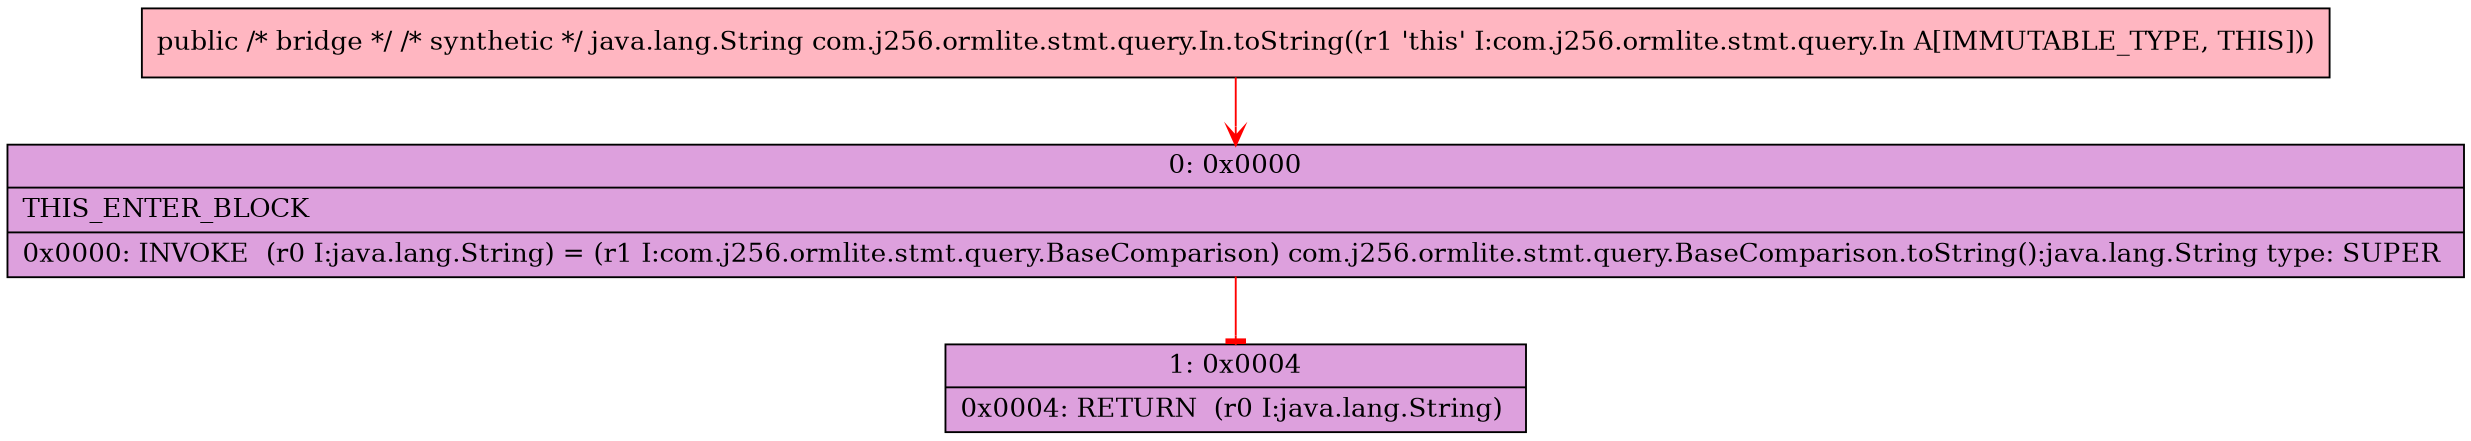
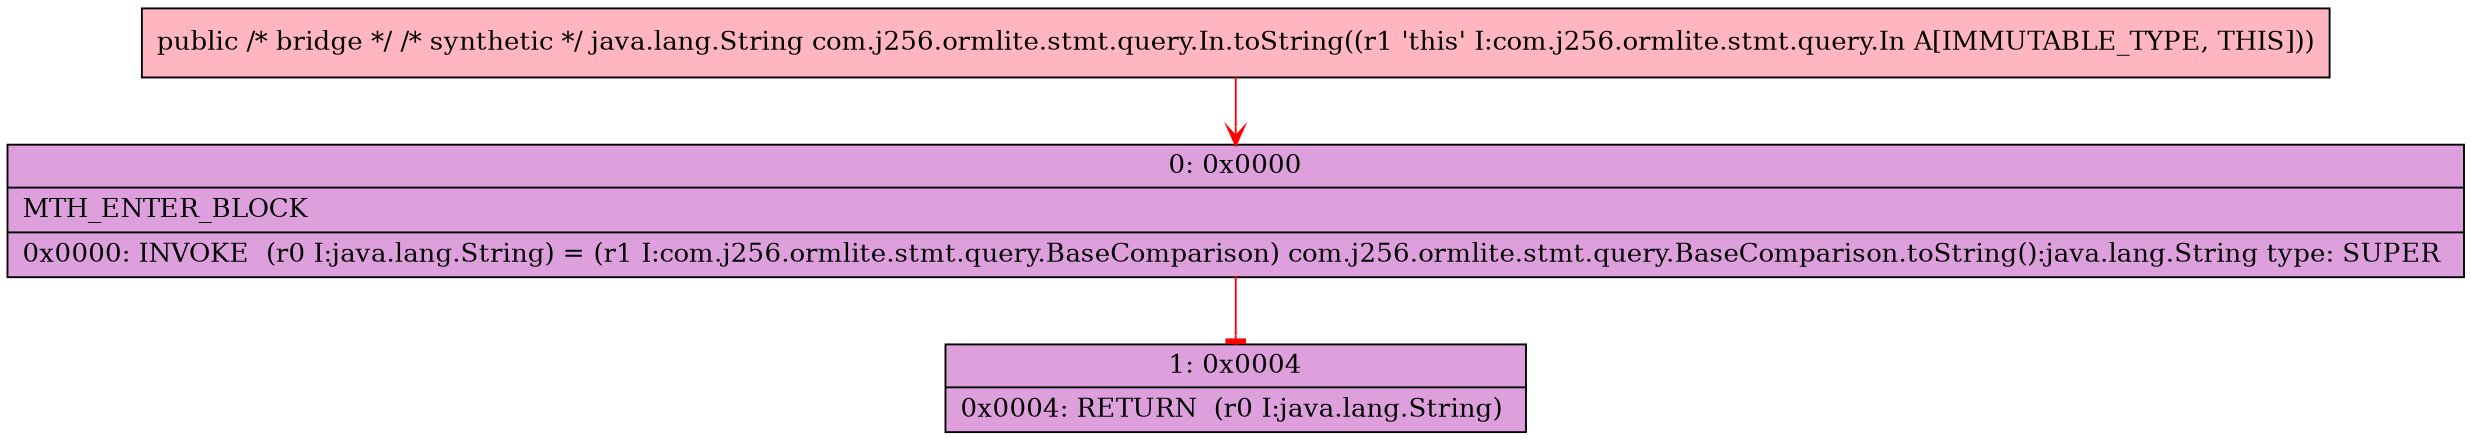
node "0: 0x0000": text "THIS_ENTER_BLOCK" -> "MTH_ENTER_BLOCK"
